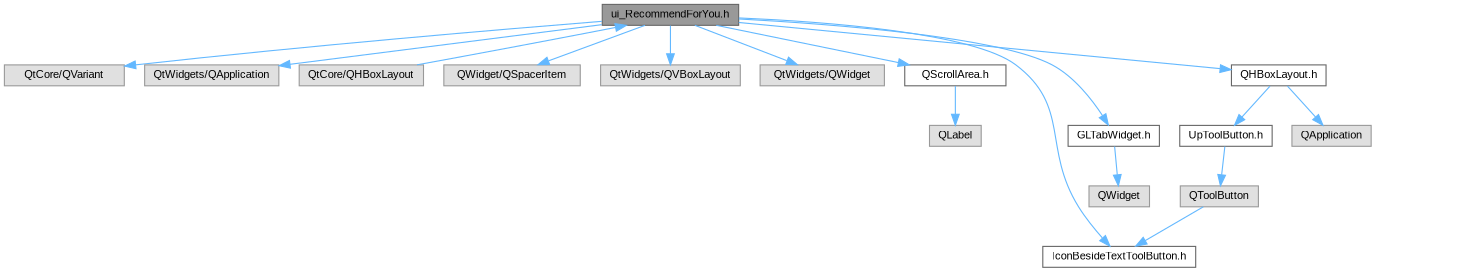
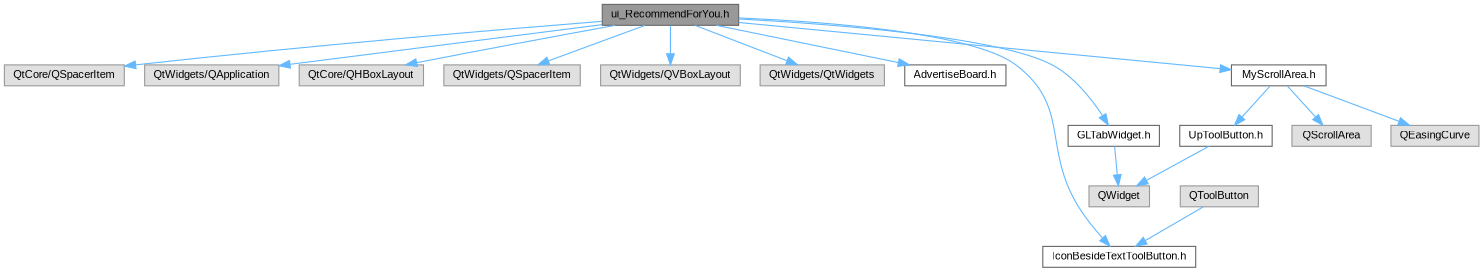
edge "QtCore/QHBoxLayout" -> "ui_RecommendForYou.h": reversed
node "QtCore/QVariant": label "QtCore/QVariant" -> "QtCore/QSpacerItem"
node "QWidget/QSpacerItem": label "QWidget/QSpacerItem" -> "QtWidgets/QSpacerItem"
node "QtWidgets/QWidget": label "QtWidgets/QWidget" -> "QtWidgets/QtWidgets"
node "QScrollArea.h": label "QScrollArea.h" -> "AdvertiseBoard.h"
node "QHBoxLayout.h": label "QHBoxLayout.h" -> "MyScrollArea.h"
node "QLabel": removed
node "QApplication": label "QApplication" -> "QScrollArea"
node "QEasingCurve": added
edge "UpToolButton.h" -> "QToolButton": now "UpToolButton.h" -> "QWidget"
